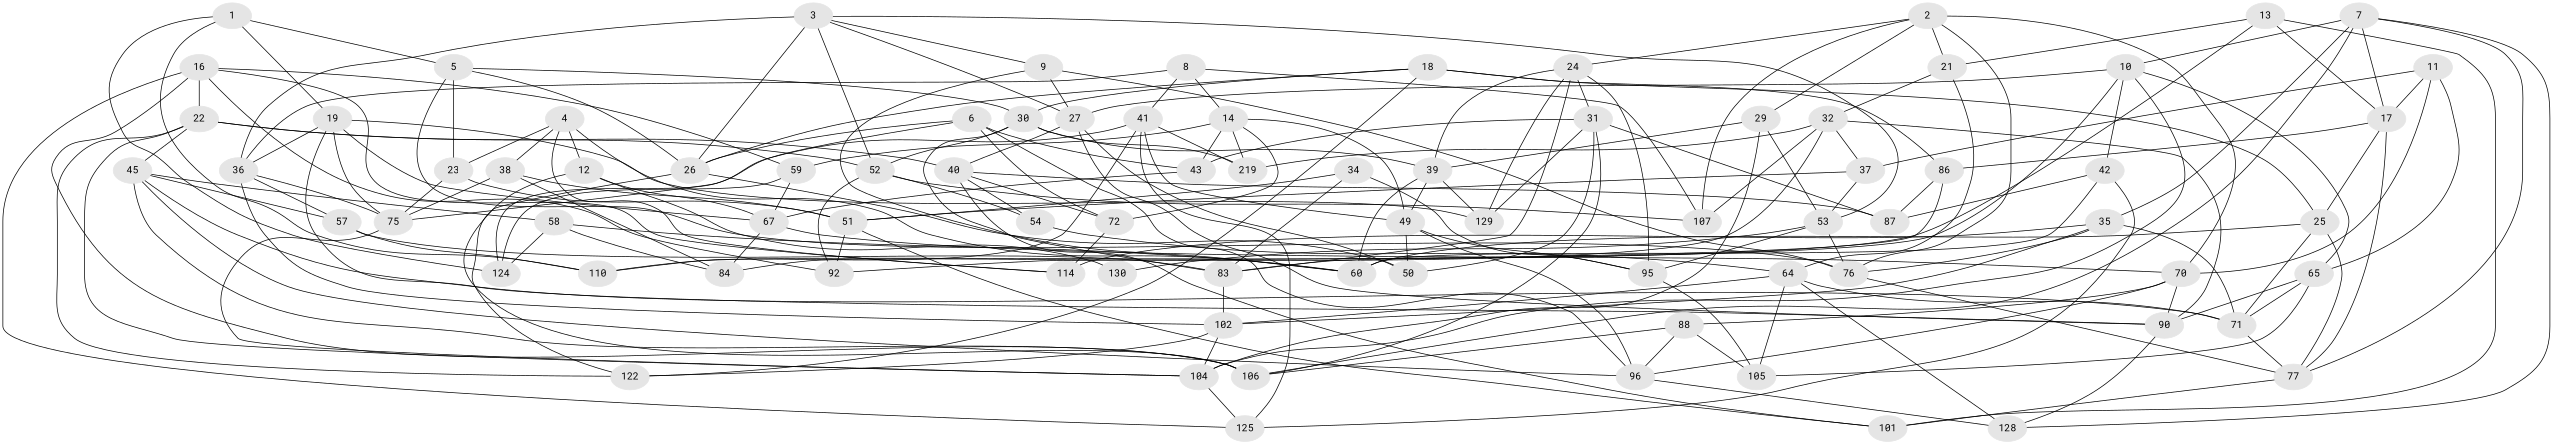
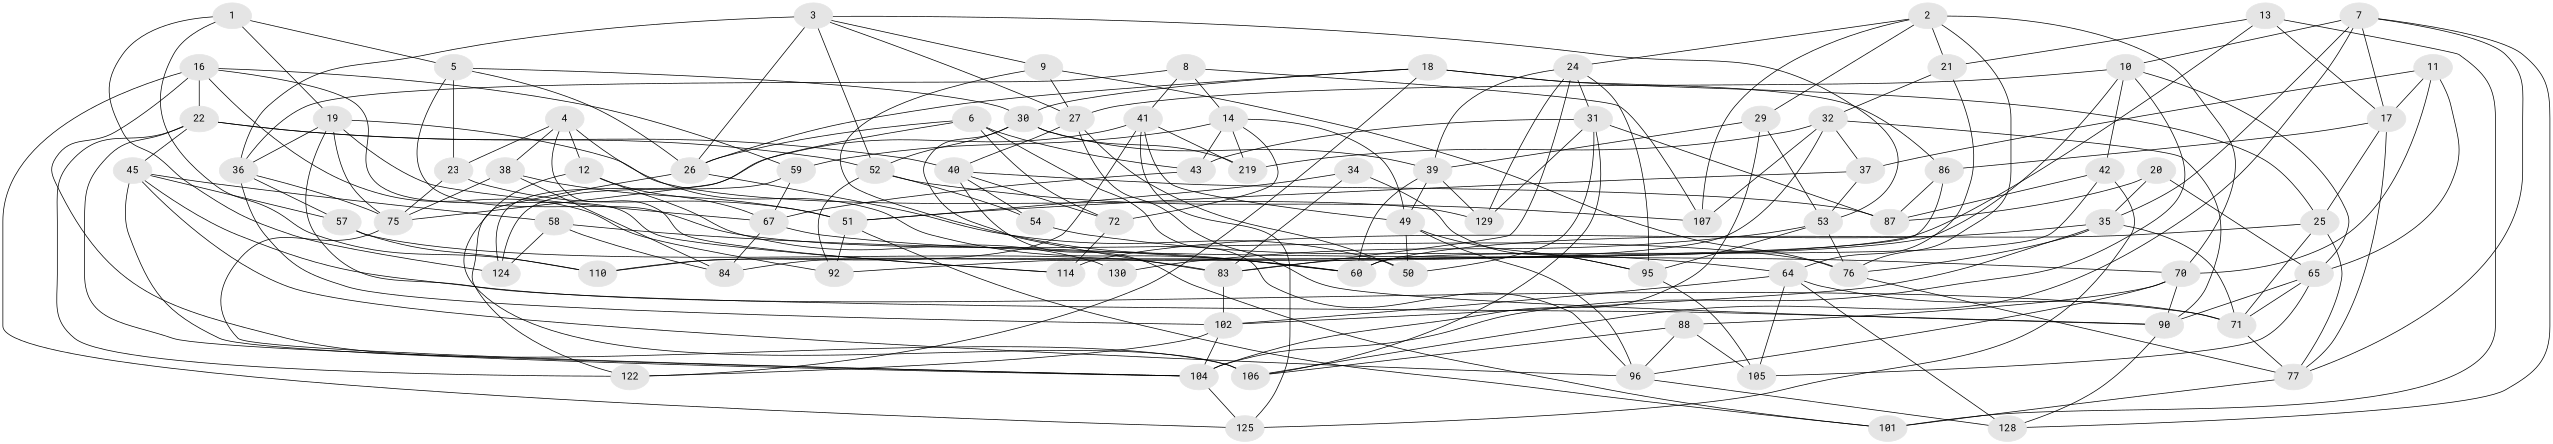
node "20": added
edge "45" -- "106": now "45" -- "104"
